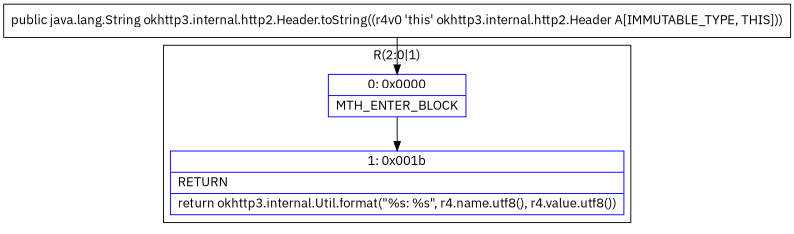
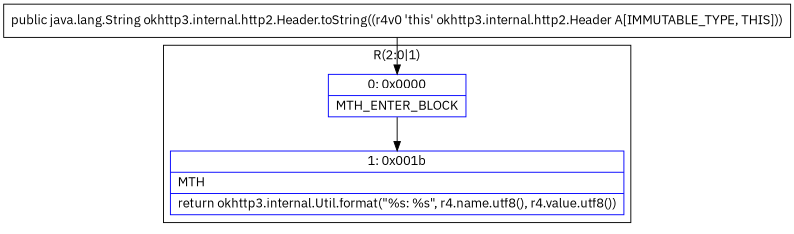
node "1: 0x001b": text "RETURN" -> "MTH"
